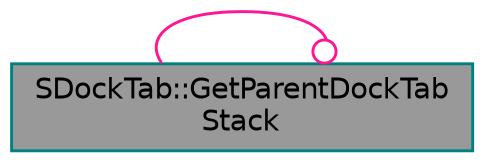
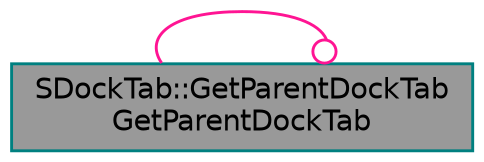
node "SDockTab::GetParentDockTab Stack": label "SDockTab::GetParentDockTab Stack" -> "SDockTab::GetParentDockTab GetParentDockTab"
